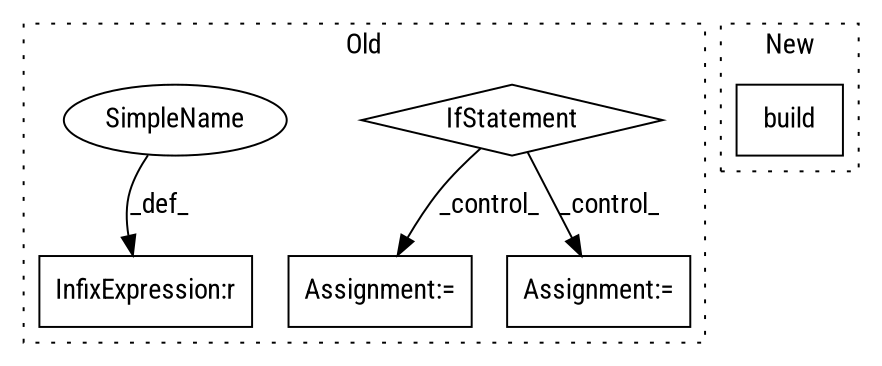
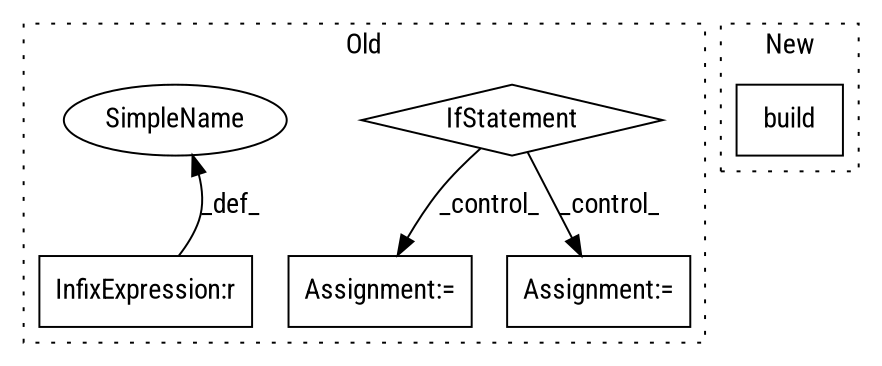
edge "SimpleName" -> "InfixExpression:r": reversed
